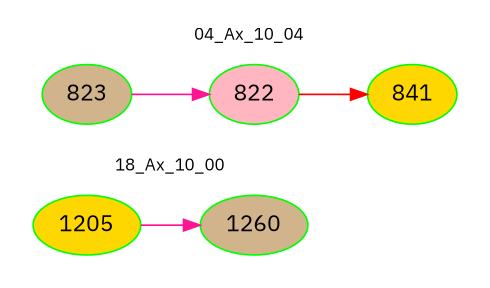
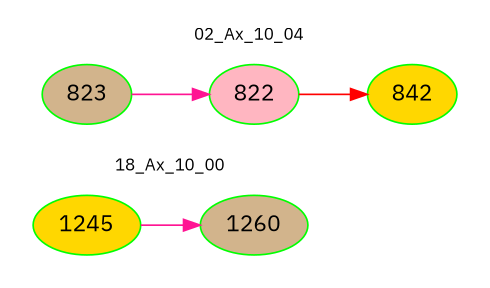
cluster "04_Ax_10_04": label "04_Ax_10_04" -> "02_Ax_10_04"
node "841": label "841" -> "842"
node "1205": label "1205" -> "1245"
